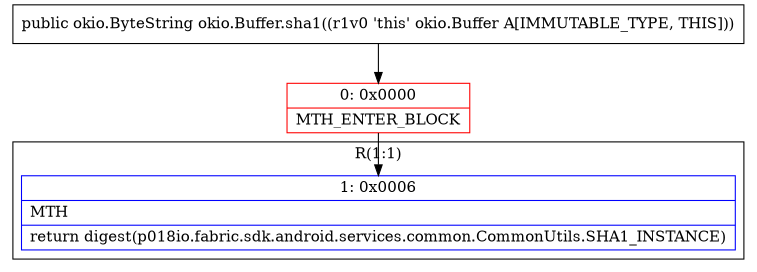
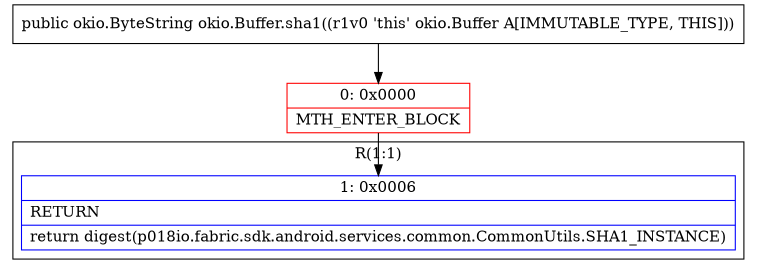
node "1: 0x0006": text "MTH" -> "RETURN"
